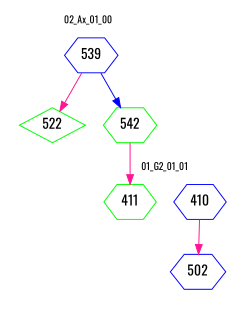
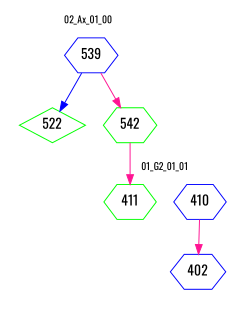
edge "539" -> "542": color blue -> deeppink
edge "539" -> "522": color deeppink -> blue
node "502": label "502" -> "402"
